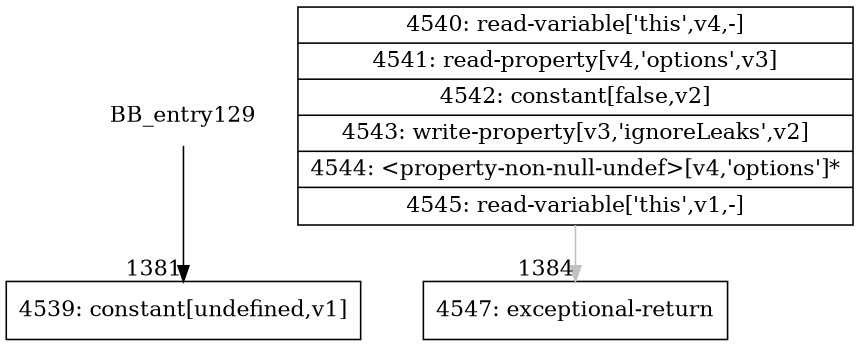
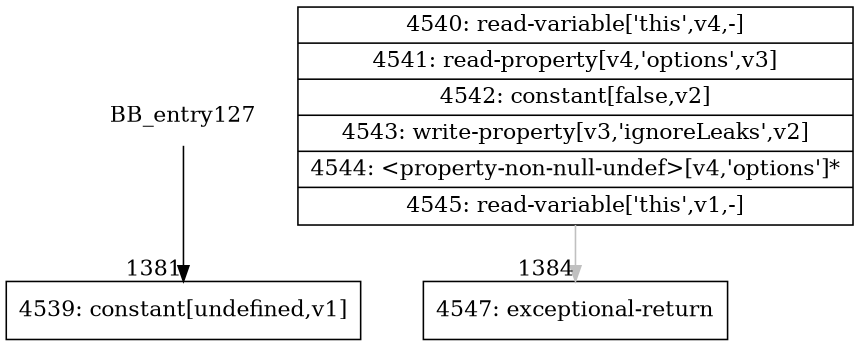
node "BB_entry129": label "BB_entry129" -> "BB_entry127"
